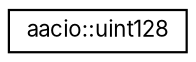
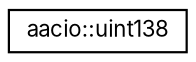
node "aacio::uint128": label "aacio::uint128" -> "aacio::uint138"
